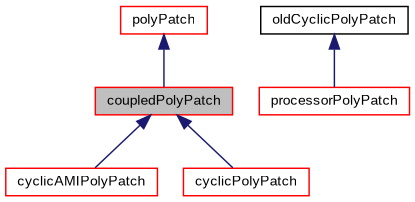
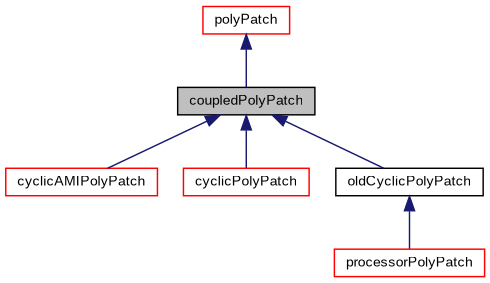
node "coupledPolyPatch": color red -> black
edge "oldCyclicPolyPatch" -> "coupledPolyPatch": added
